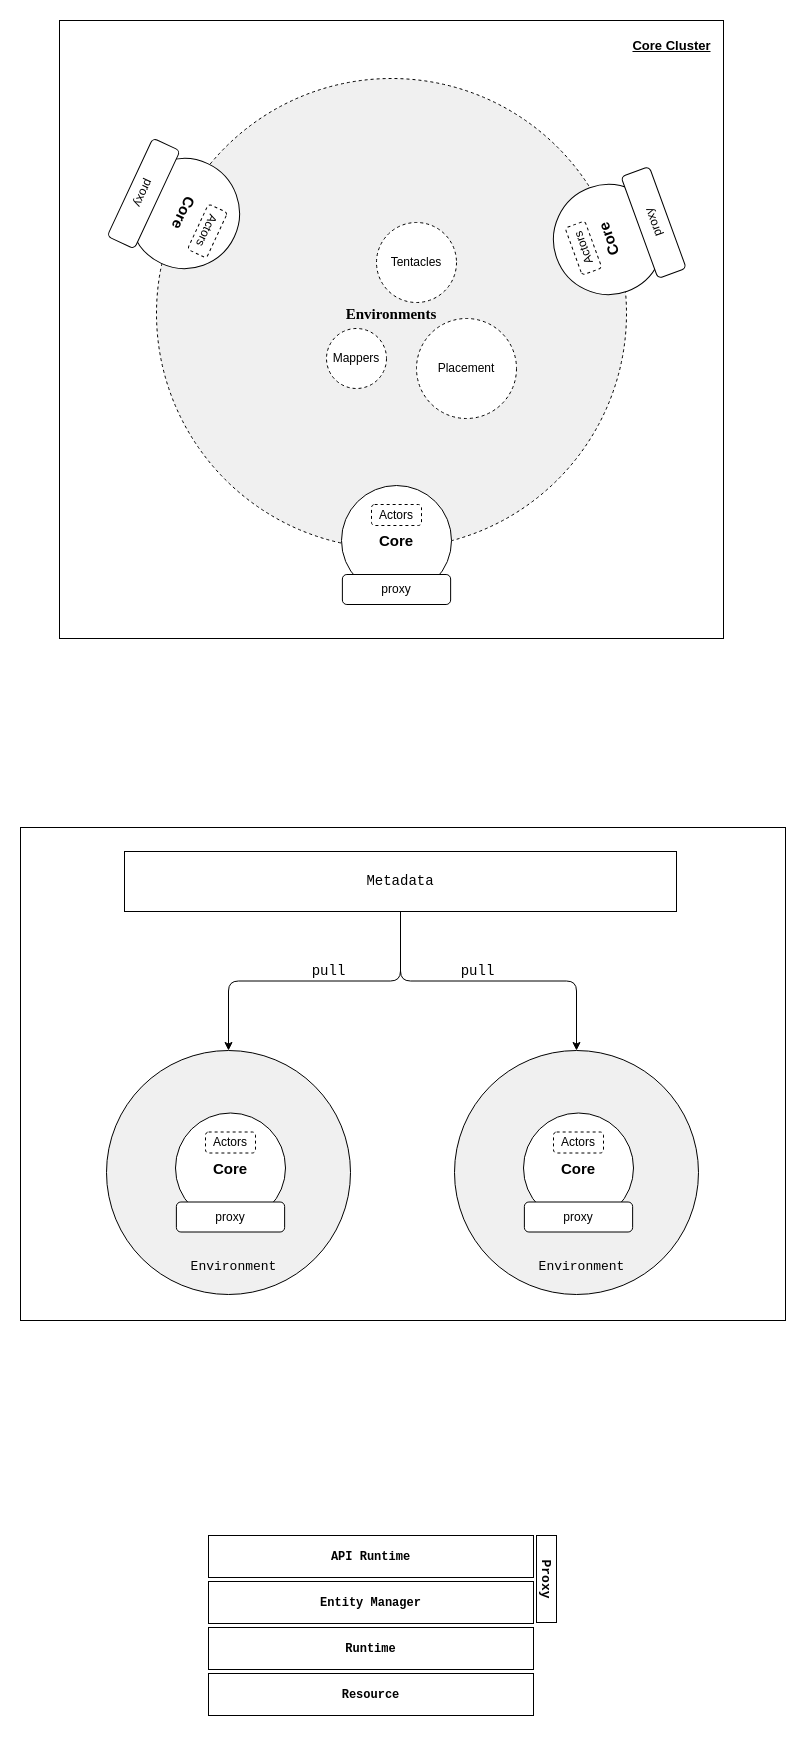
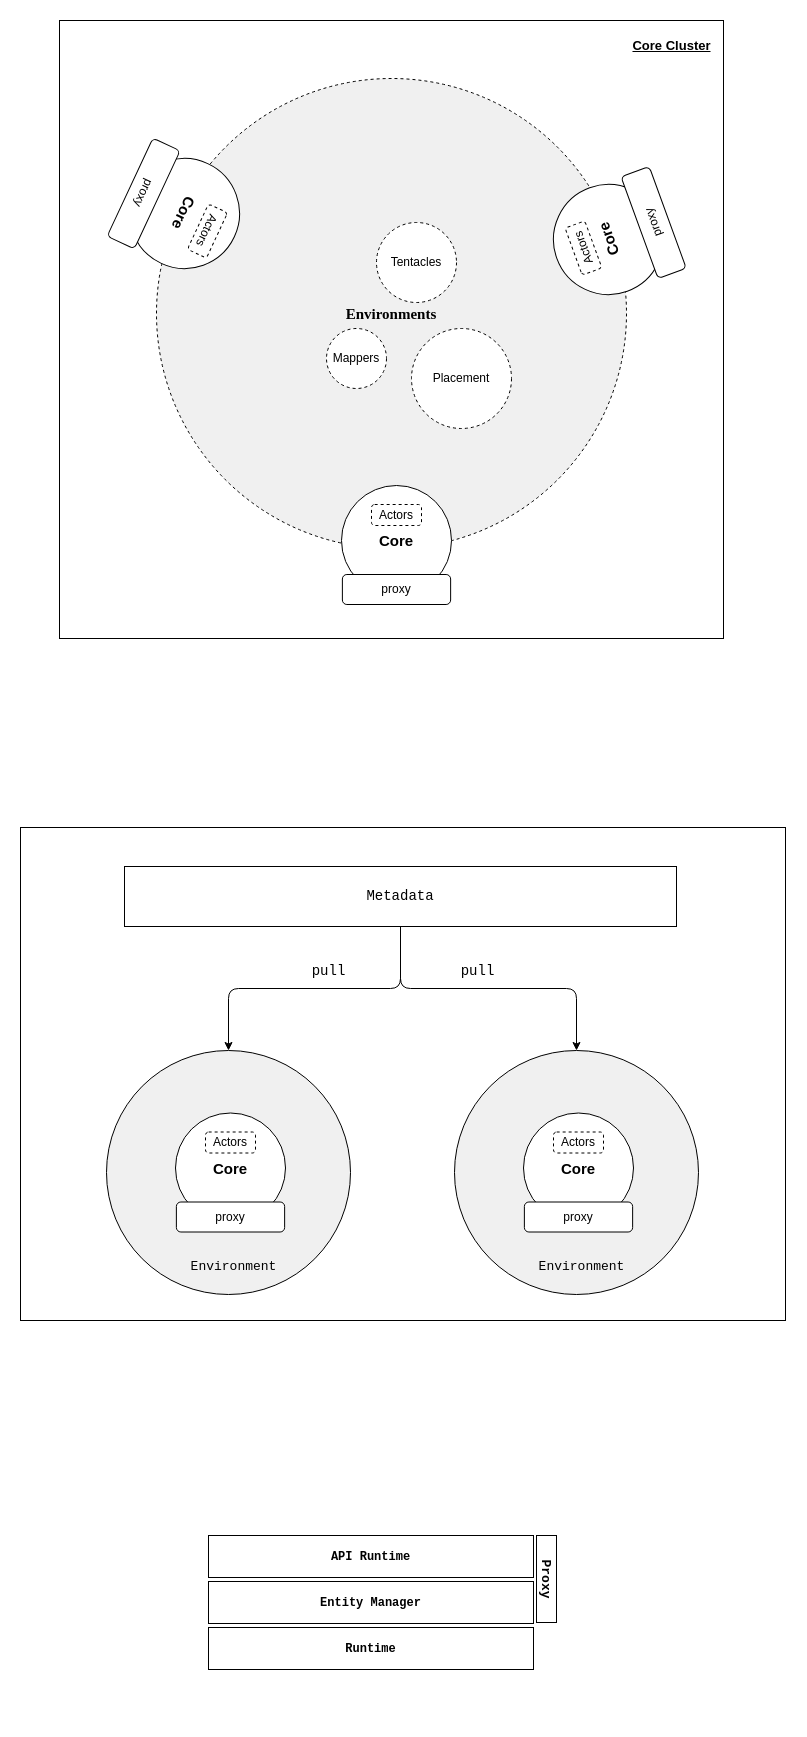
node "Placement": moved (467, 369) -> (462, 379)
node "Metadata": moved (401, 882) -> (401, 897)
node "Resource": removed
